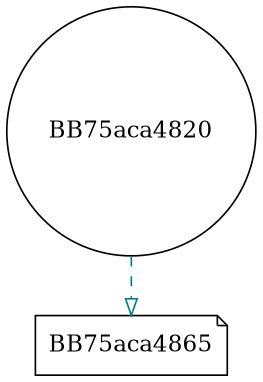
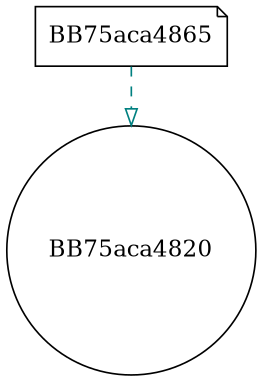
edge "BB75aca4820" -> "BB75aca4865": reversed
